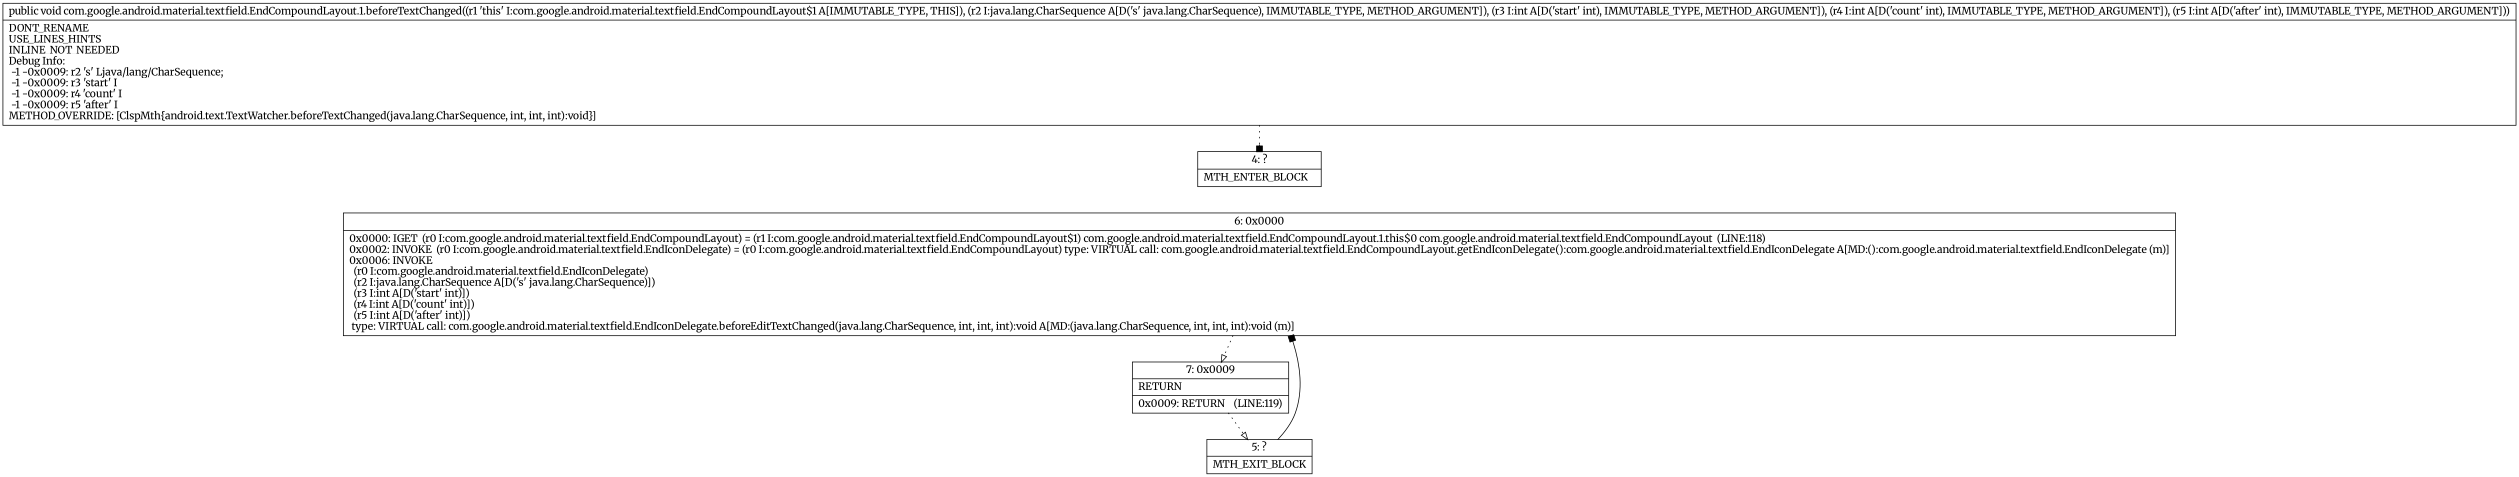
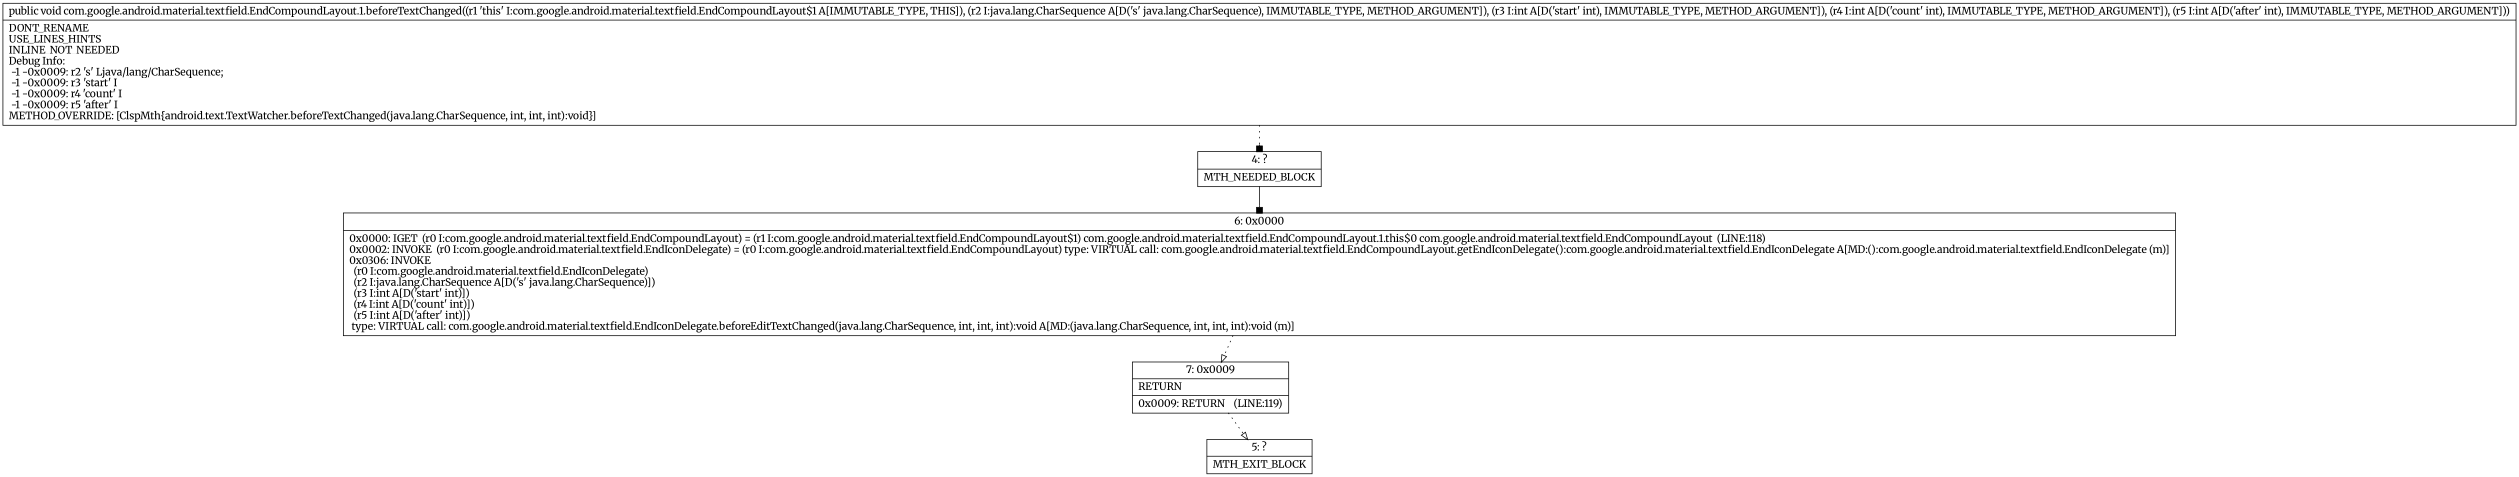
node "4: ?": text "MTH_ENTER_BLOCK" -> "MTH_NEEDED_BLOCK"
node "6: 0x0000": text "0x0006: INVOKE" -> "0x0306: INVOKE"
edge "5: ?" -> "6: 0x0000": now "4: ?" -> "6: 0x0000"
